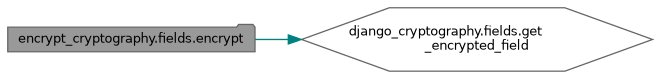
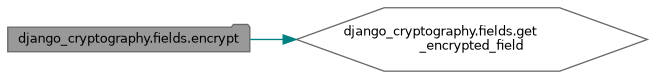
node "encrypt_cryptography.fields.encrypt": label "encrypt_cryptography.fields.encrypt" -> "django_cryptography.fields.encrypt"
